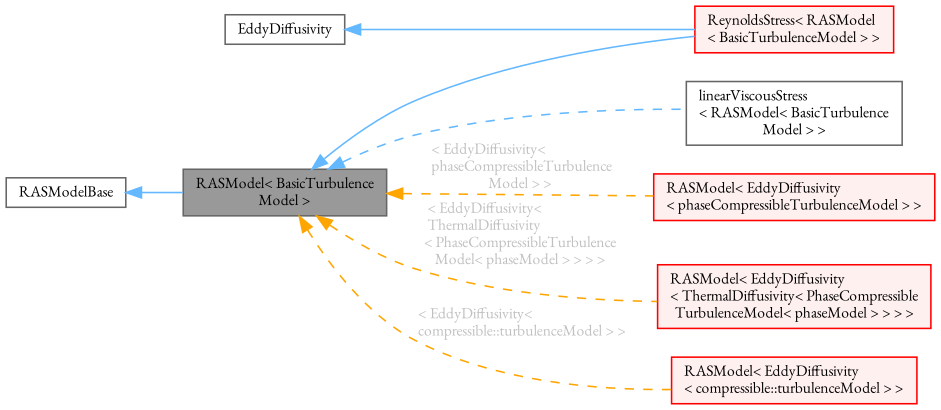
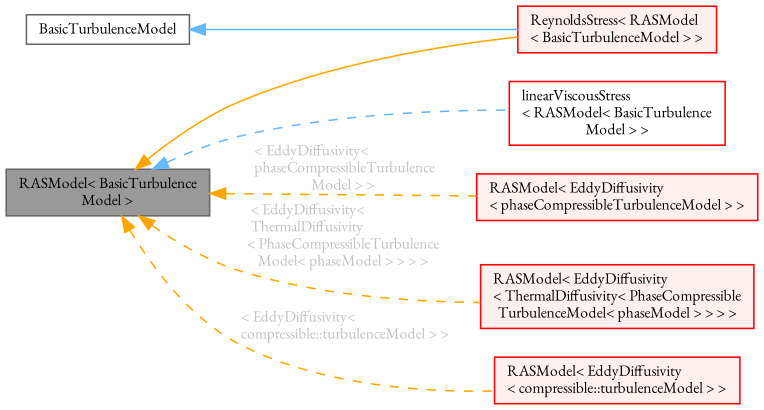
node "EddyDiffusivity": label "EddyDiffusivity" -> "BasicTurbulenceModel"
edge "ReynoldsStress< RASModel < BasicTurbulenceModel > >" -> "RASModel< BasicTurbulence Model >": color steelblue1 -> orange
node "linearViscousStress < RASModel< BasicTurbulence Model > >": color gray40 -> red
node "RASModelBase": removed
